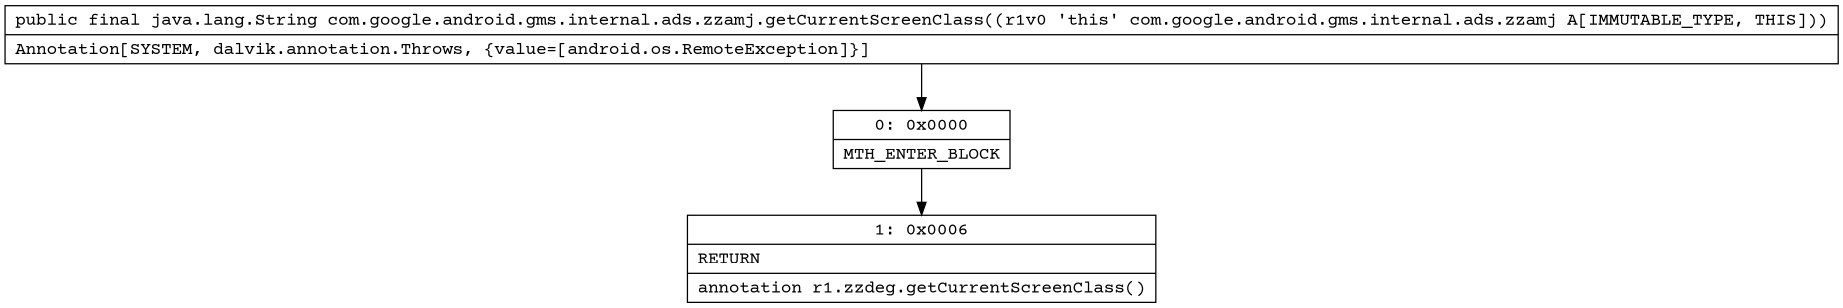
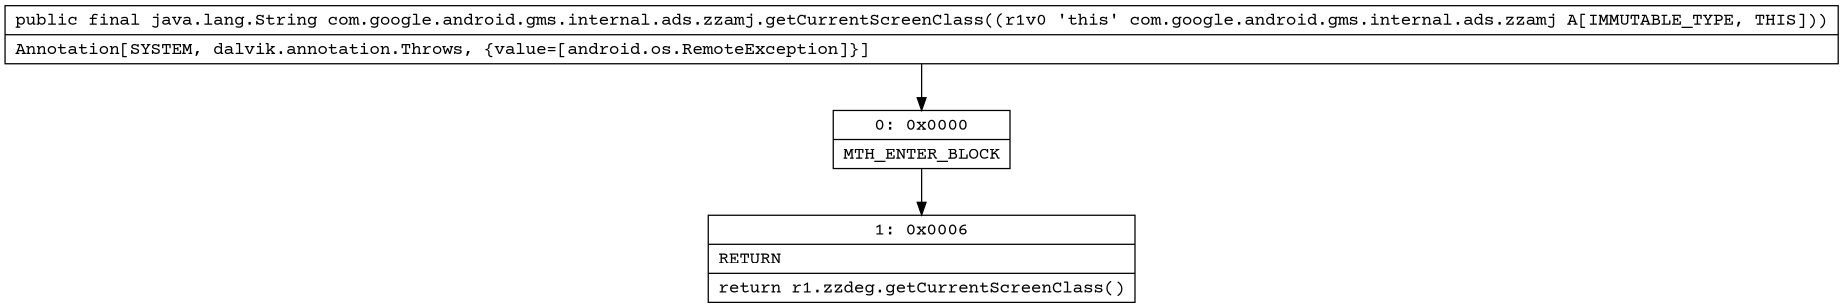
node "1: 0x0006": text "annotation r1.zzdeg.getCurrentScreenClass()" -> "return r1.zzdeg.getCurrentScreenClass()"
